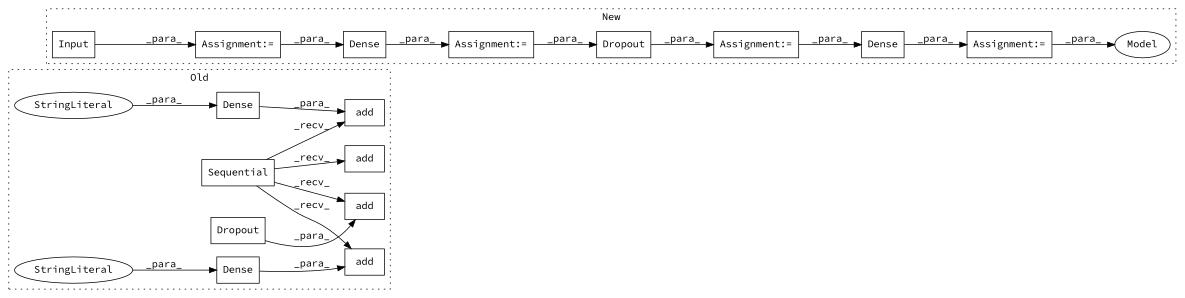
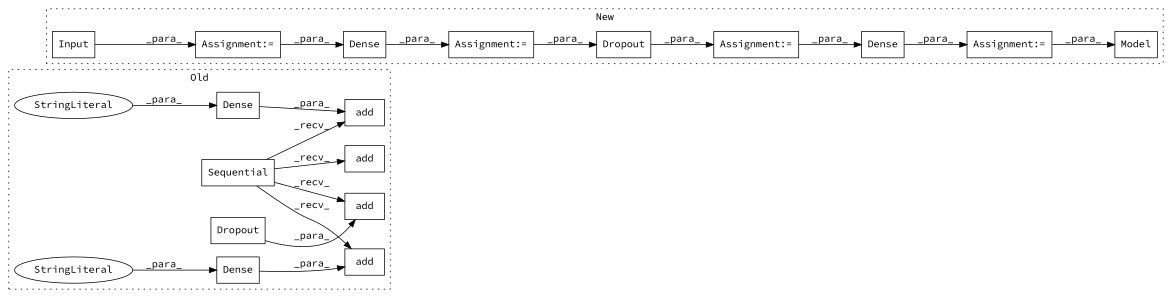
node "Model": shape ellipse -> box
